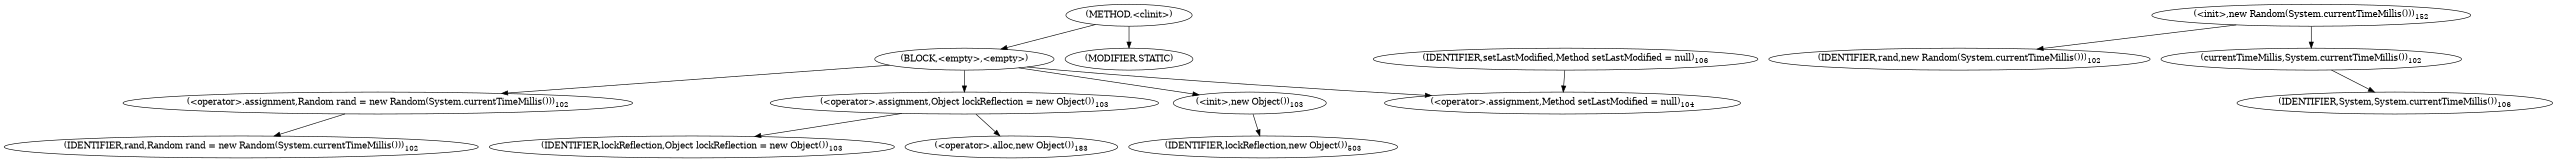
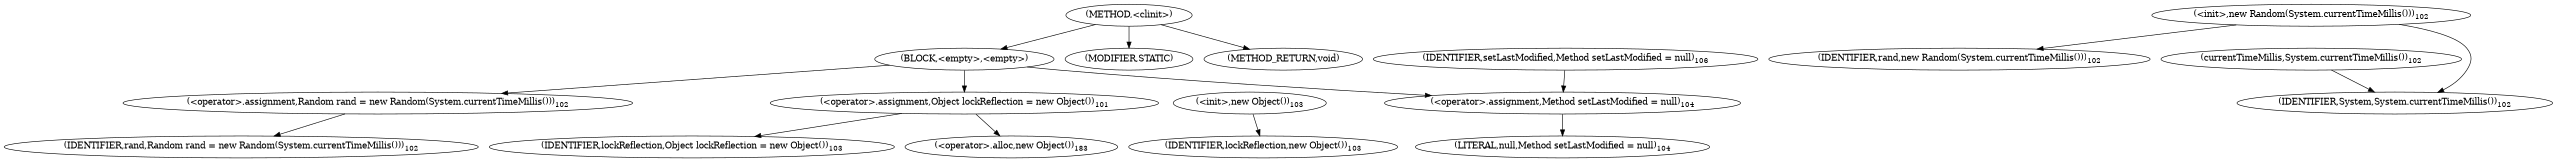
node "(<init>,new Random(System.currentTimeMillis()))": text "152" -> "102"
edge "(<init>,new Random(System.currentTimeMillis()))" -> "(currentTimeMillis,System.currentTimeMillis())": now "(<init>,new Random(System.currentTimeMillis()))" -> "(IDENTIFIER,System,System.currentTimeMillis())"
node "(METHOD_RETURN,void)": added
edge "(BLOCK,<empty>,<empty>)" -> "(<init>,new Object())": removed
node "(<operator>.assignment,Object lockReflection = new Object())": text "103" -> "101"
node "(IDENTIFIER,System,System.currentTimeMillis())": text "106" -> "102"
node "(IDENTIFIER,lockReflection,new Object())": text "503" -> "103"
node "(LITERAL,null,Method setLastModified = null)": added
